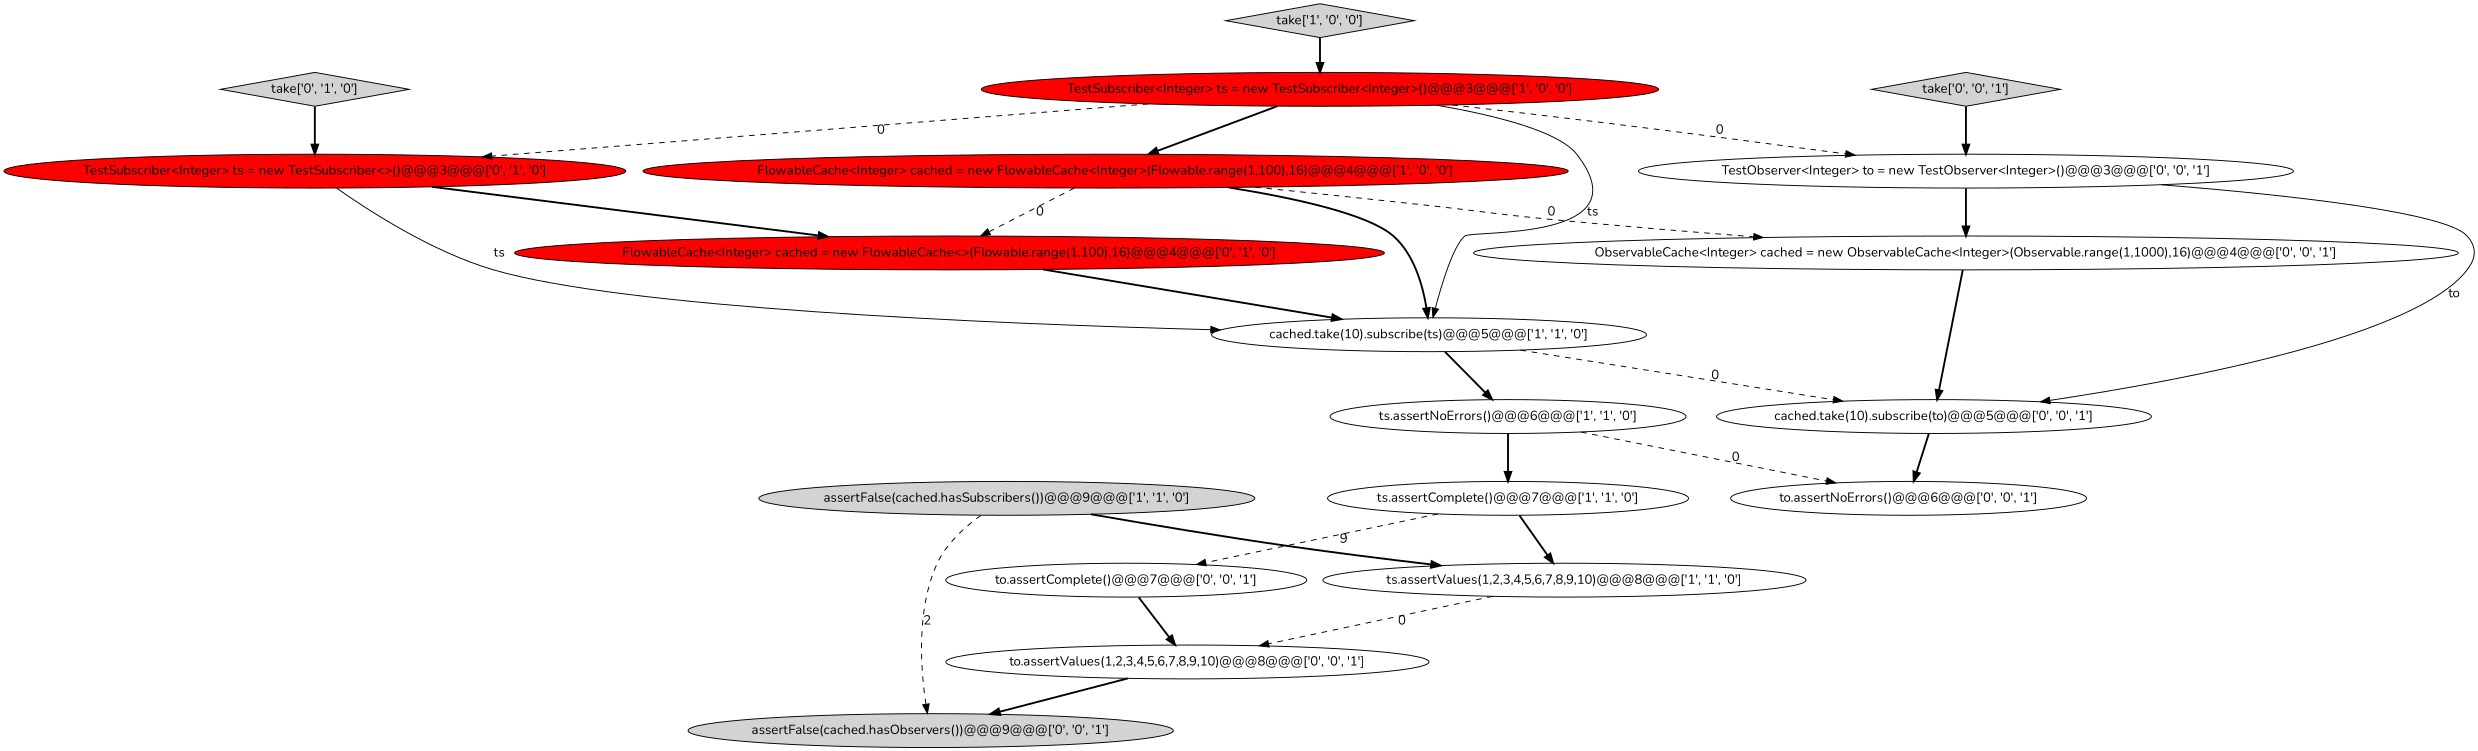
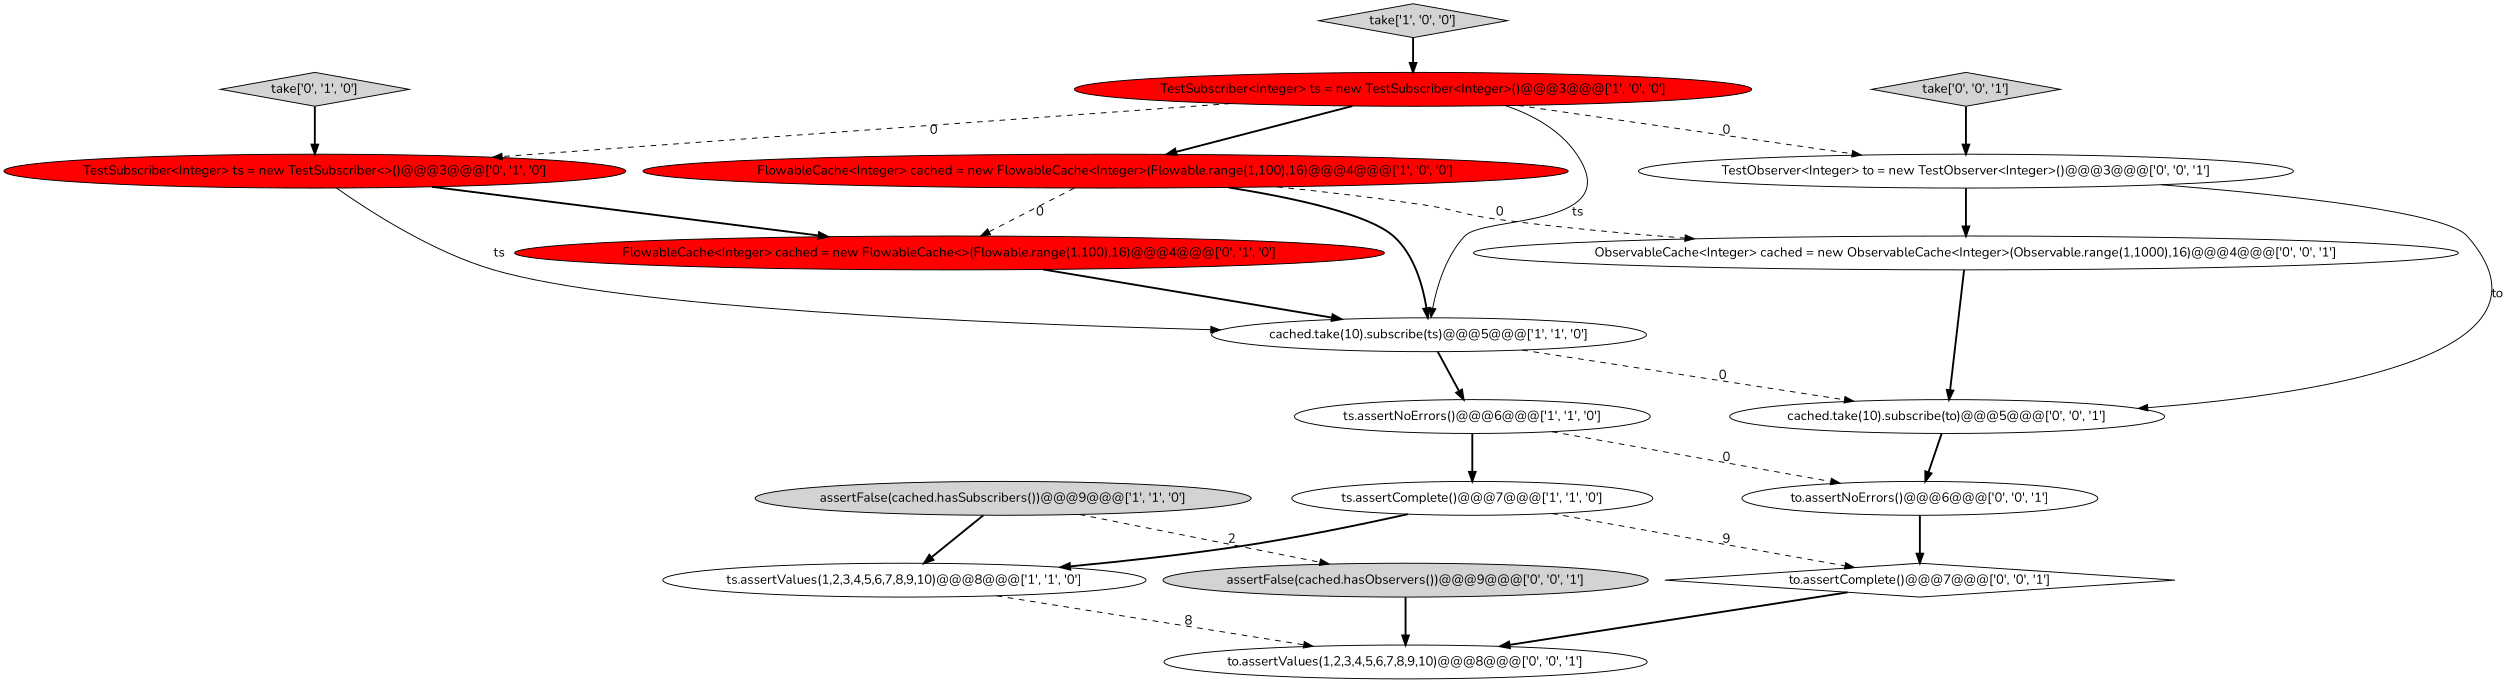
edge "to.assertNoErrors()@@@6@@@['0', '0', '1']" -> "to.assertComplete()@@@7@@@['0', '0', '1']": added
node "to.assertComplete()@@@7@@@['0', '0', '1']": shape ellipse -> diamond
edge "ts.assertValues(1,2,3,4,5,6,7,8,9,10)@@@8@@@['1', '1', '0']" -> "to.assertValues(1,2,3,4,5,6,7,8,9,10)@@@8@@@['0', '0', '1']": label "0" -> "8"
edge "to.assertValues(1,2,3,4,5,6,7,8,9,10)@@@8@@@['0', '0', '1']" -> "assertFalse(cached.hasObservers())@@@9@@@['0', '0', '1']": reversed
